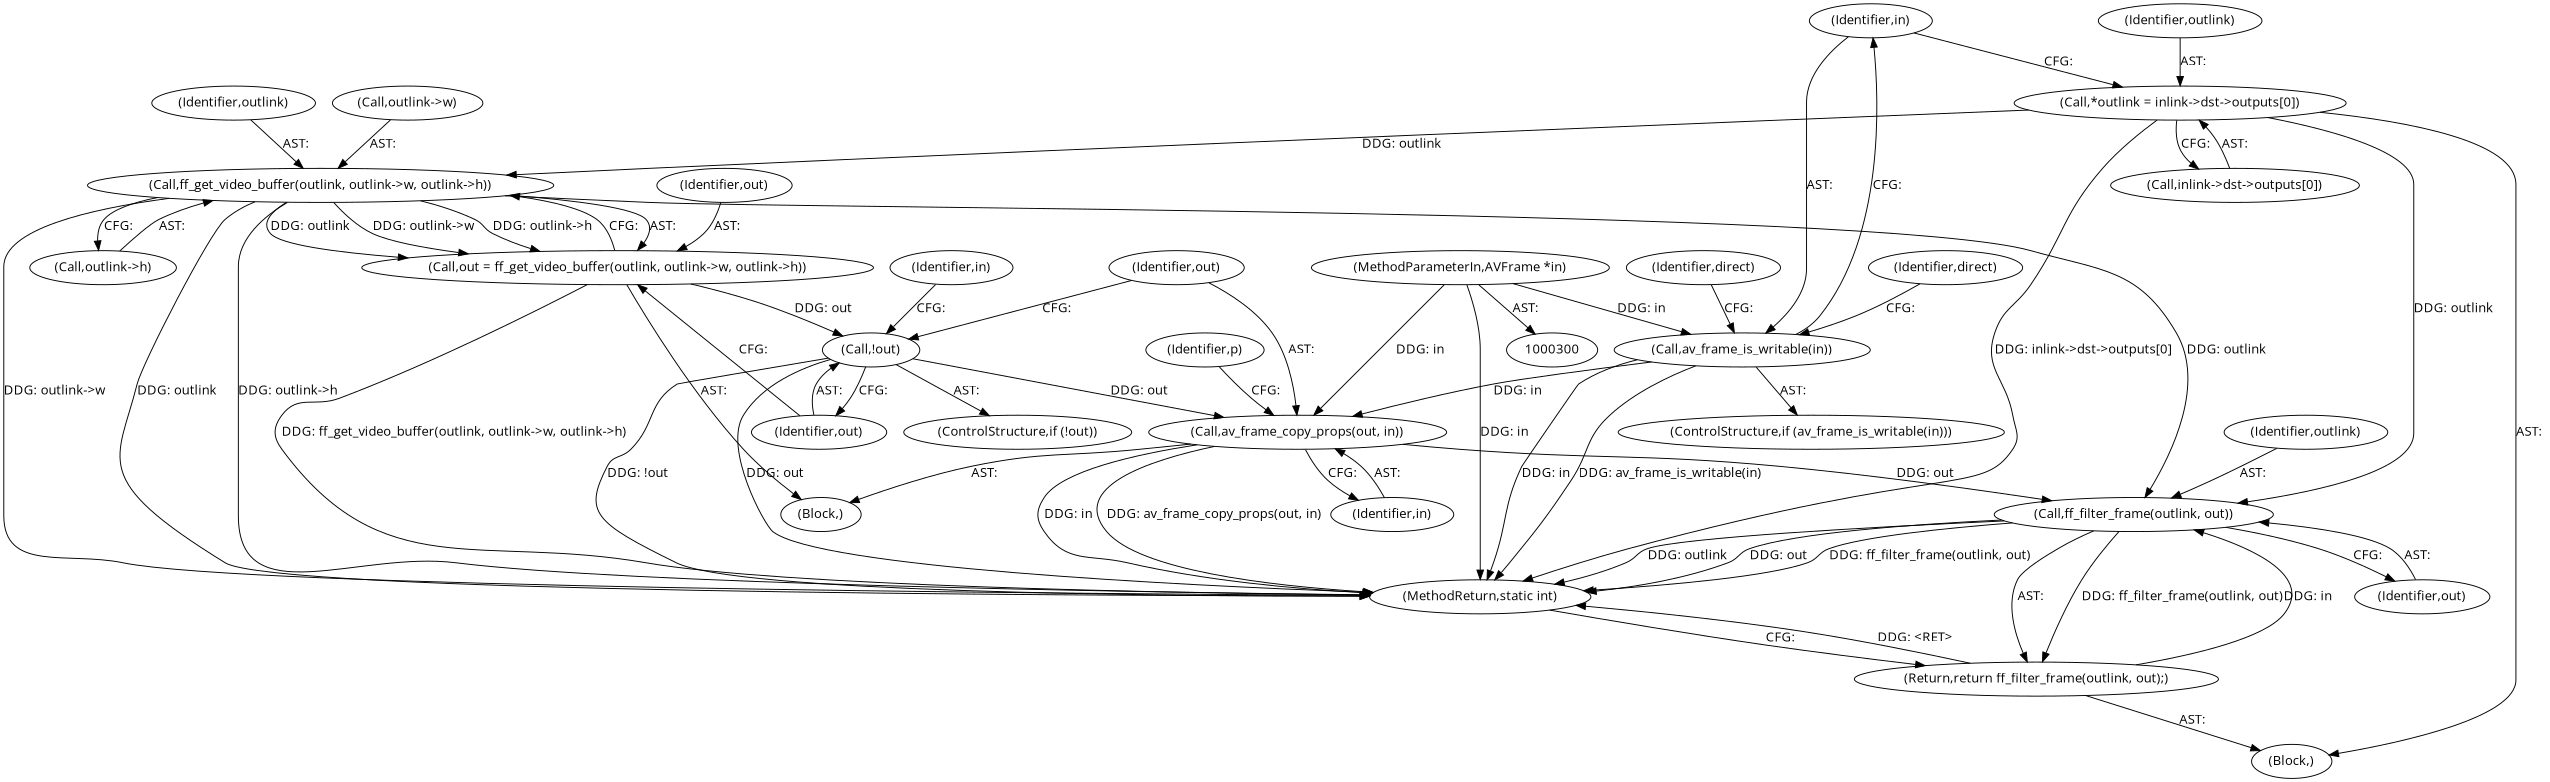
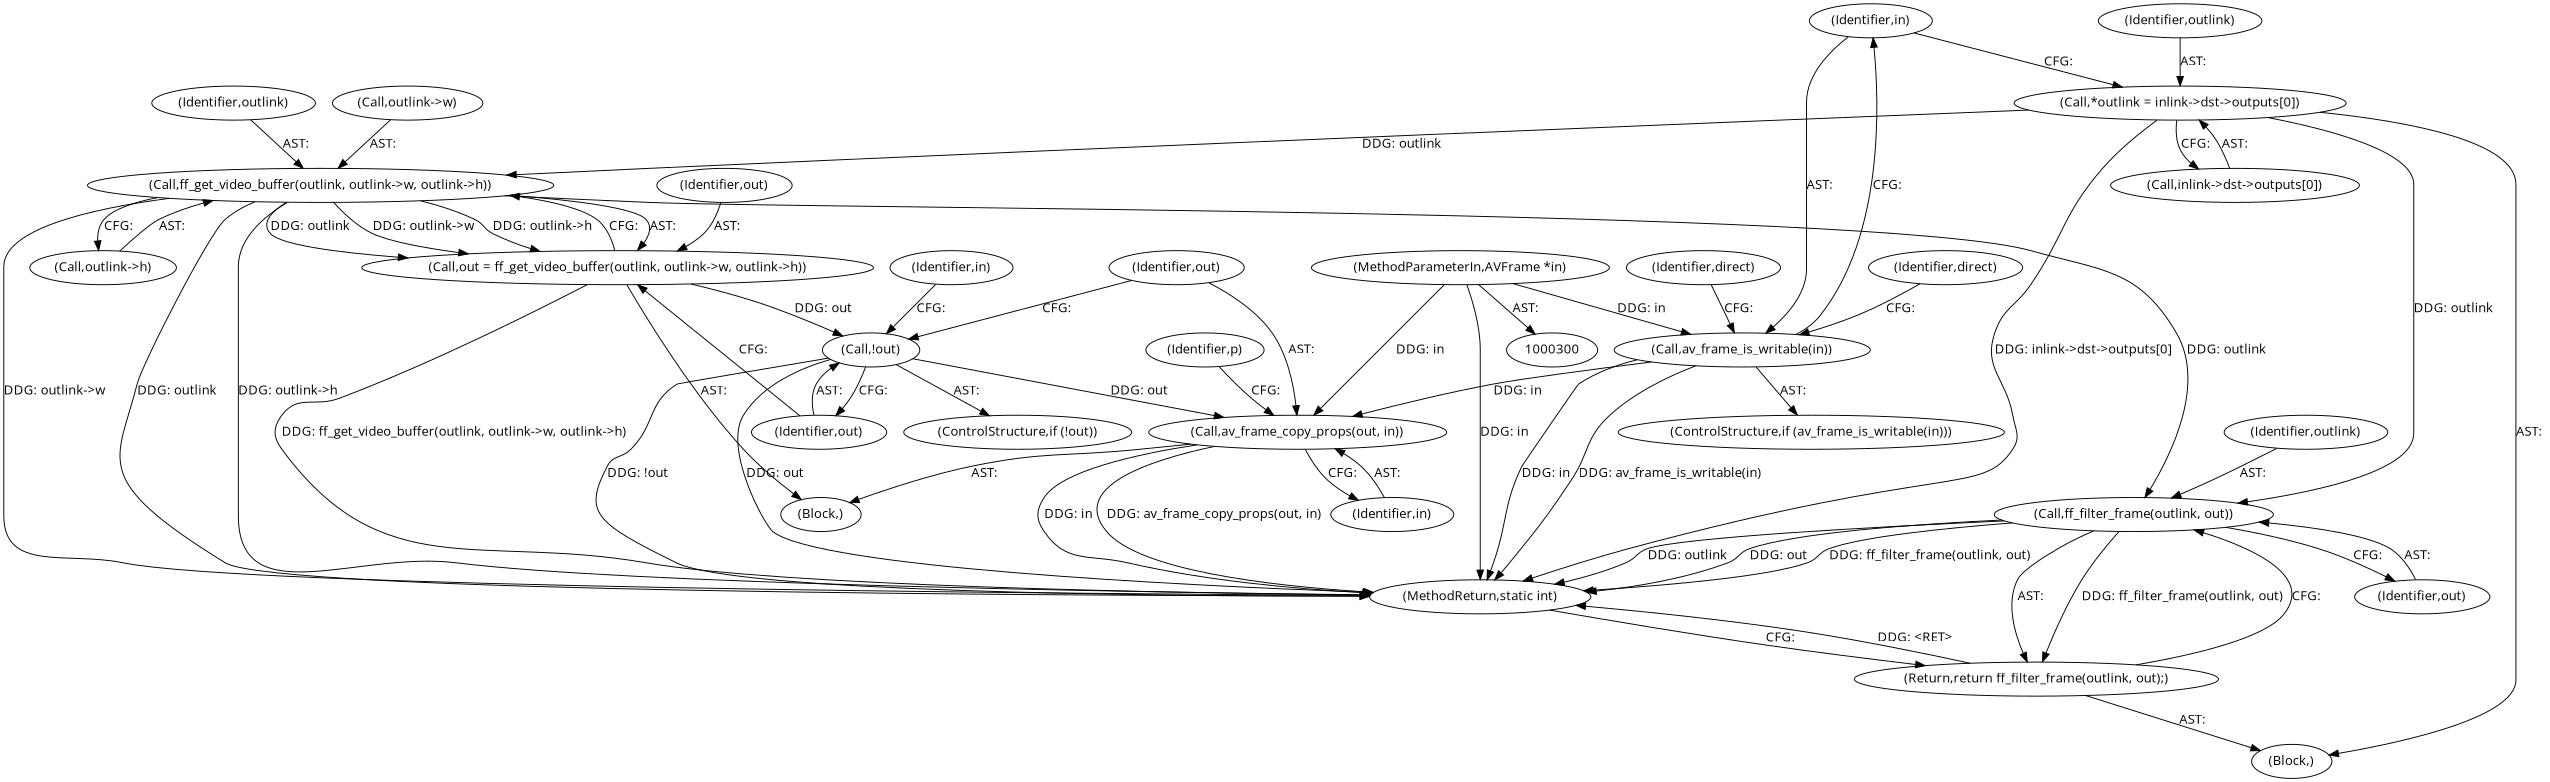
edge "(Call,av_frame_copy_props(out, in))" -> "(Call,ff_filter_frame(outlink, out))": removed, label "DDG: out"
edge "(Return,return ff_filter_frame(outlink, out);)" -> "(Call,ff_filter_frame(outlink, out))": label "DDG: in" -> "CFG: "
